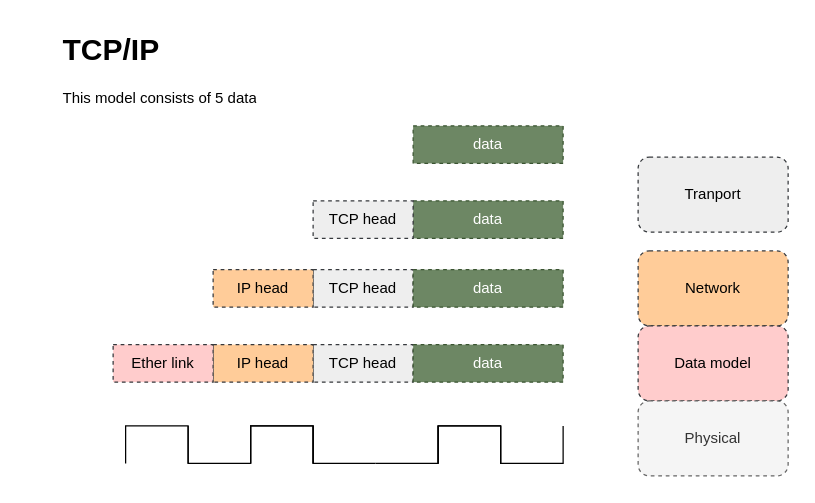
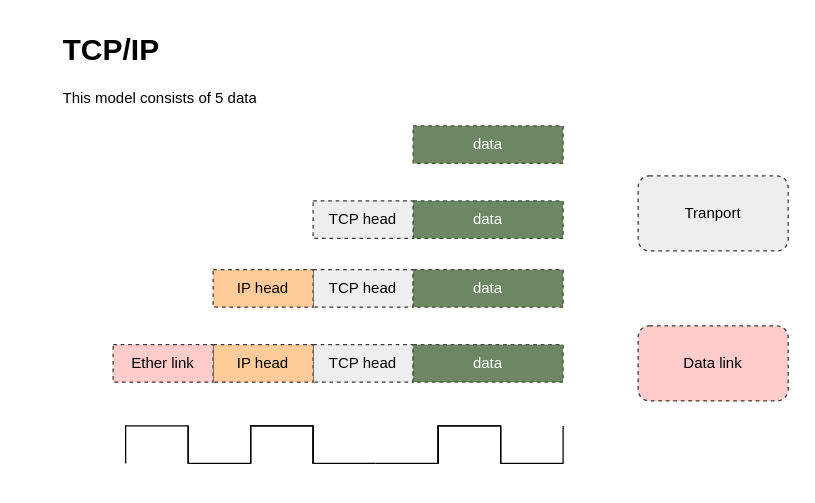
node "Tranport": moved (713, 194) -> (713, 213)
node "Network": removed
node "Data model": label "Data model" -> "Data link"
node "Physical": removed
